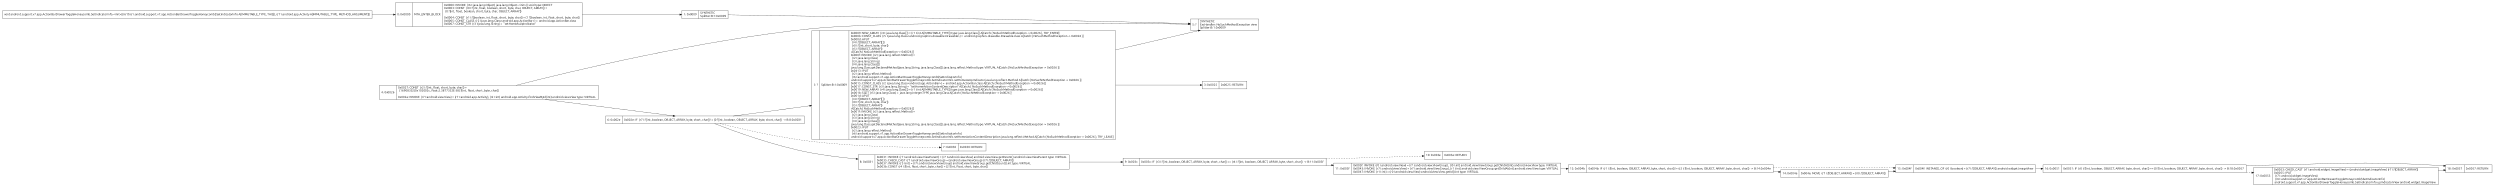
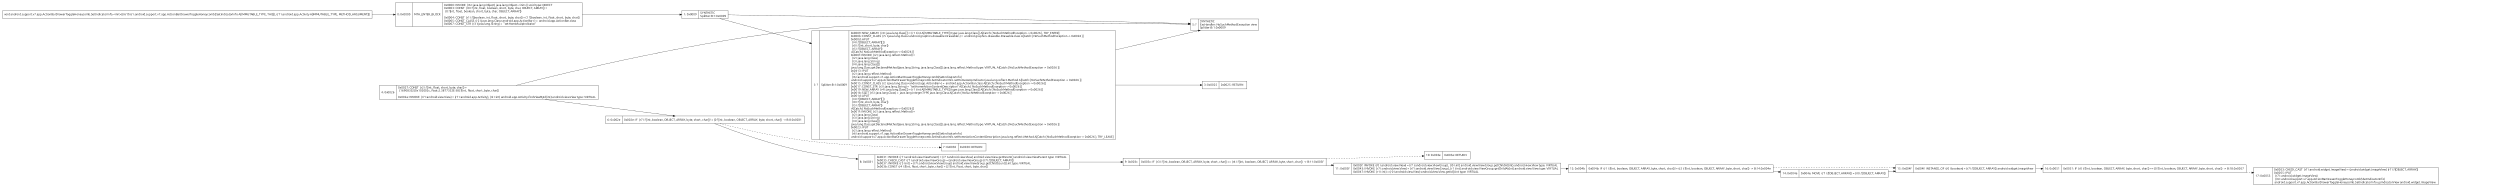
edge "6: 0x002e" -> "2: ?": now "1: 0x0009" -> "2: ?"
node "18: 0x0057": removed
